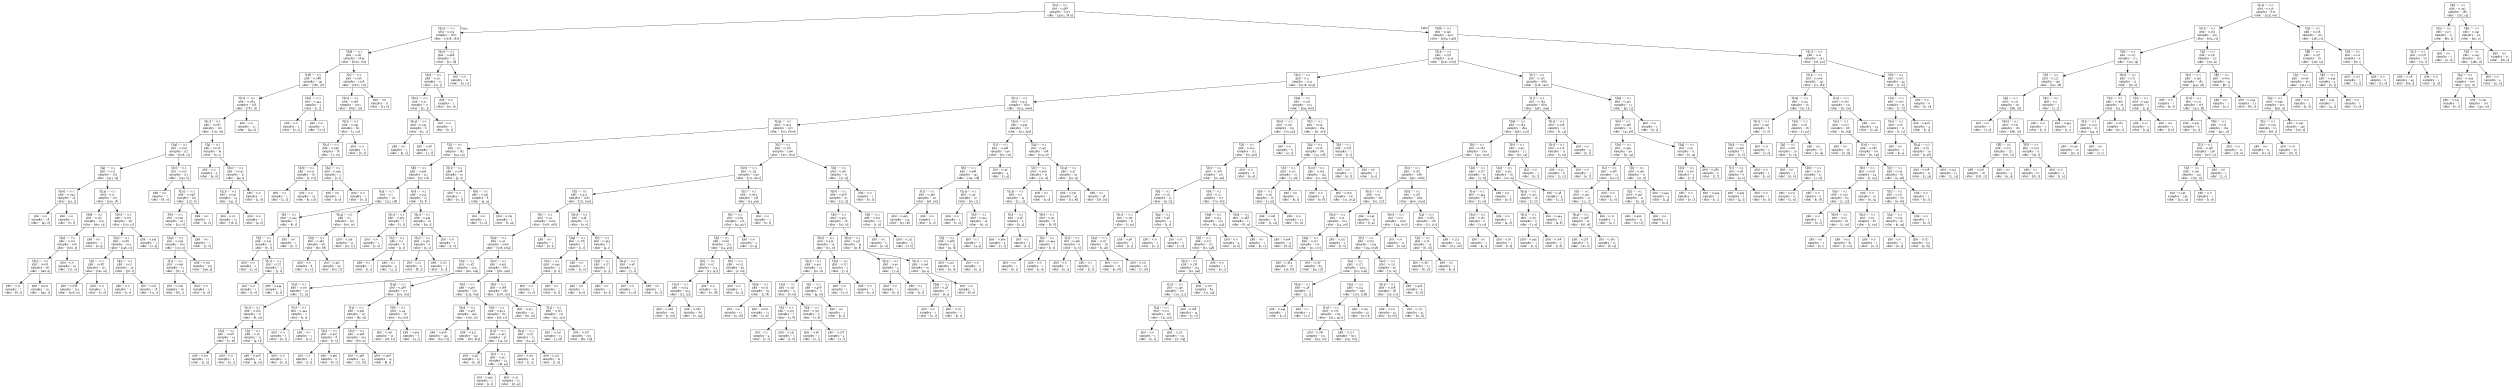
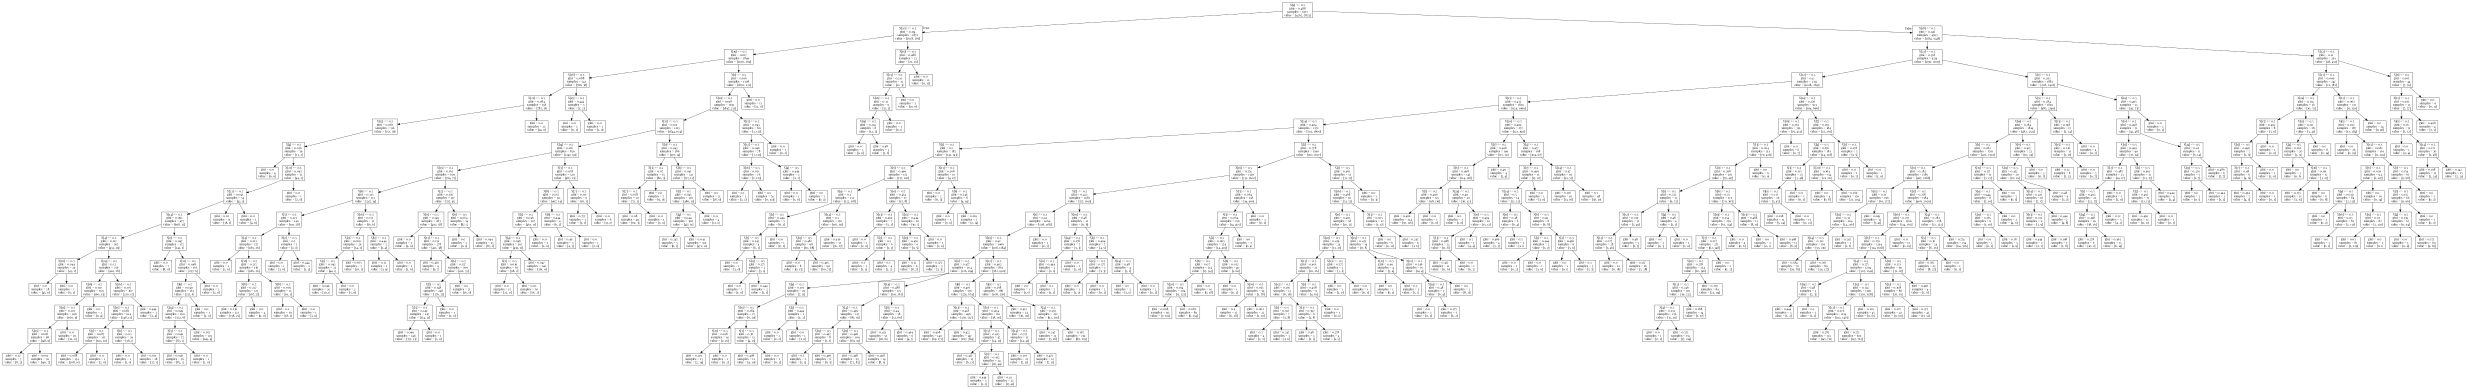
node "X[15] <= 0.5 gini = 0.101 samples = 1215 value = [1844, 104]": added
edge "X[12] <= 0.5 gini = 0.087 samples = 516 value = [751, 36]" -> "X[14] <= 0.5 gini = 0.091 samples = 477 value = [698, 35]": now "X[23] <= 0.5 gini = 0.045 samples = 34 value = [42, 1]" -> "X[14] <= 0.5 gini = 0.091 samples = 477 value = [698, 35]"
